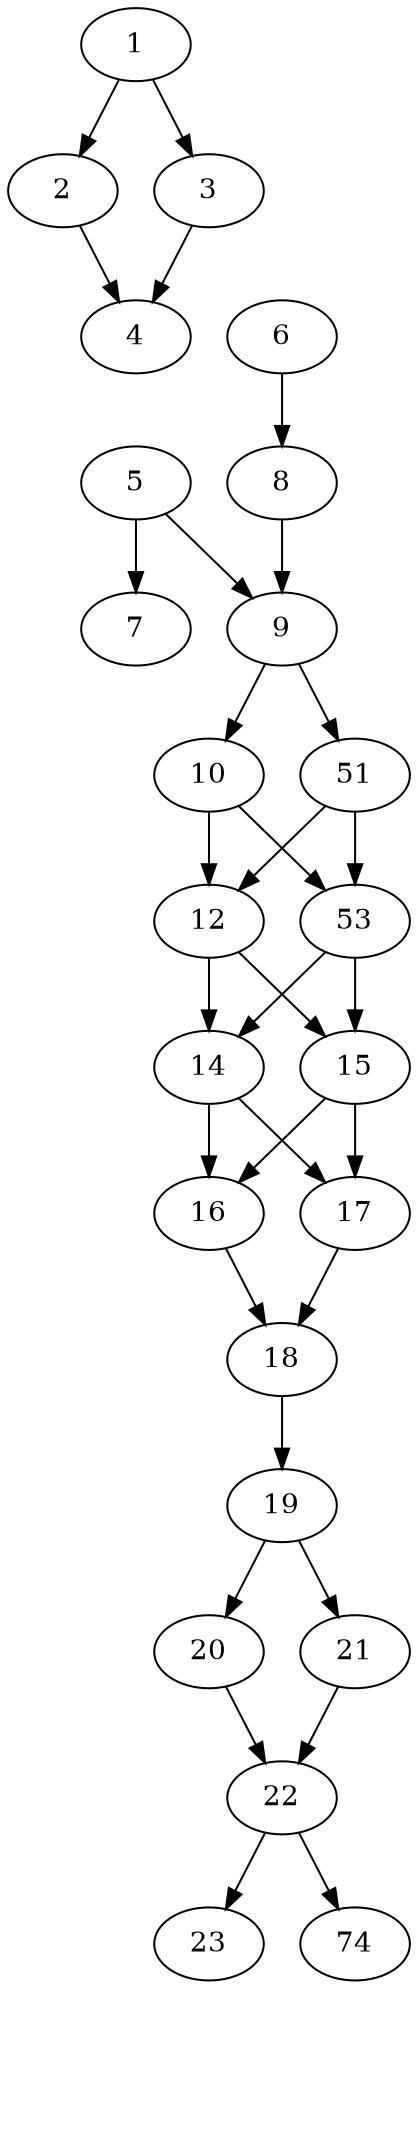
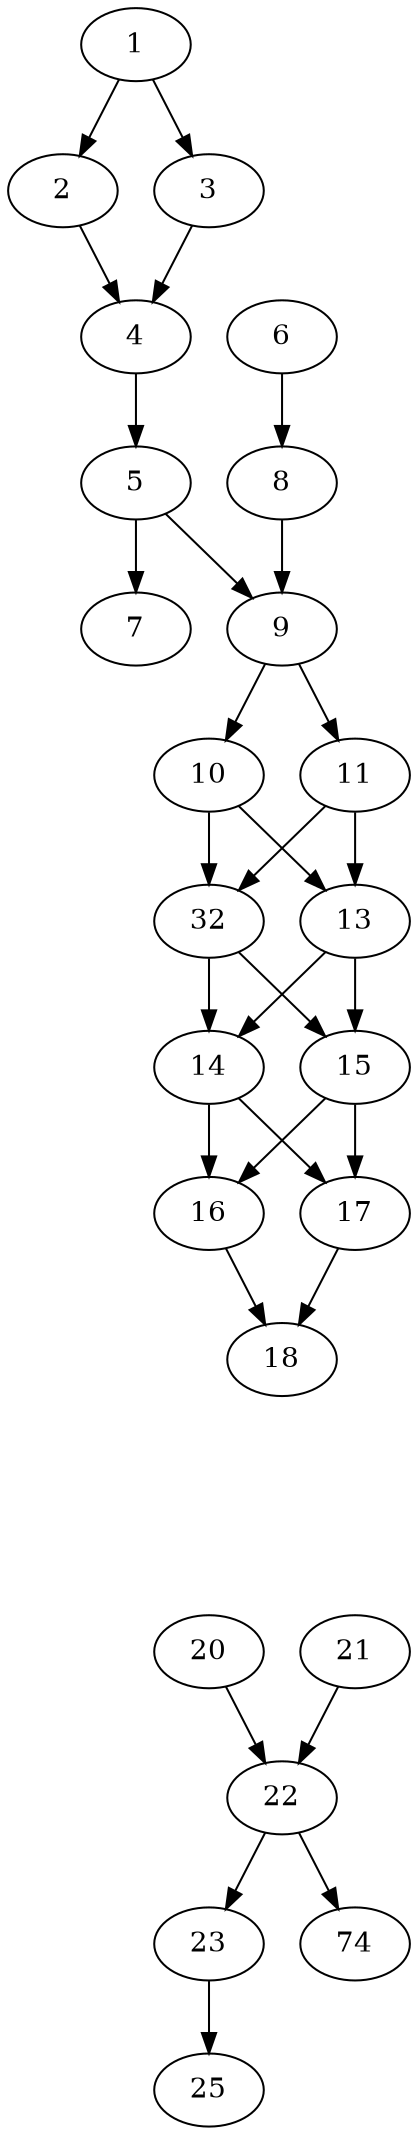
edge "4" -> "5": added
node "51": label "51" -> "11"
node "12": label "12" -> "32"
node "53": label "53" -> "13"
node "19": removed
node "25": added
